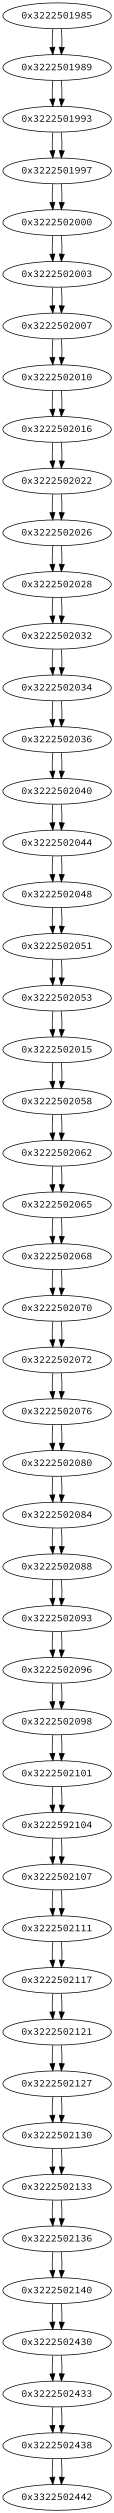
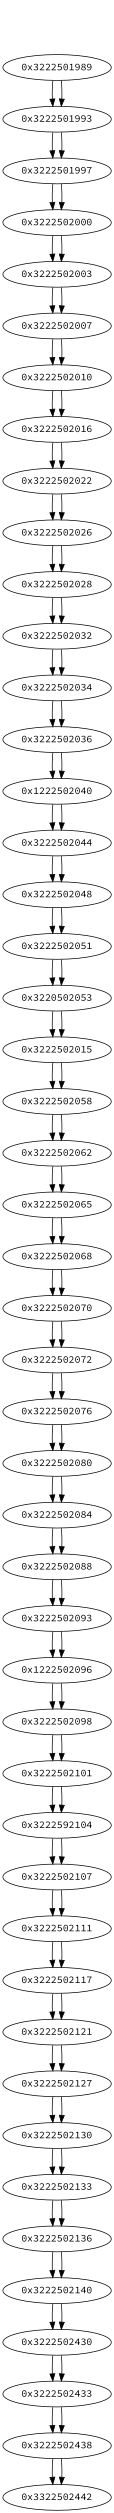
node "0x3222501985": removed
node "0x3222502040": label "0x3222502040" -> "0x1222502040"
node "0x3222502053": label "0x3222502053" -> "0x3220502053"
node "0x3222502096": label "0x3222502096" -> "0x1222502096"
